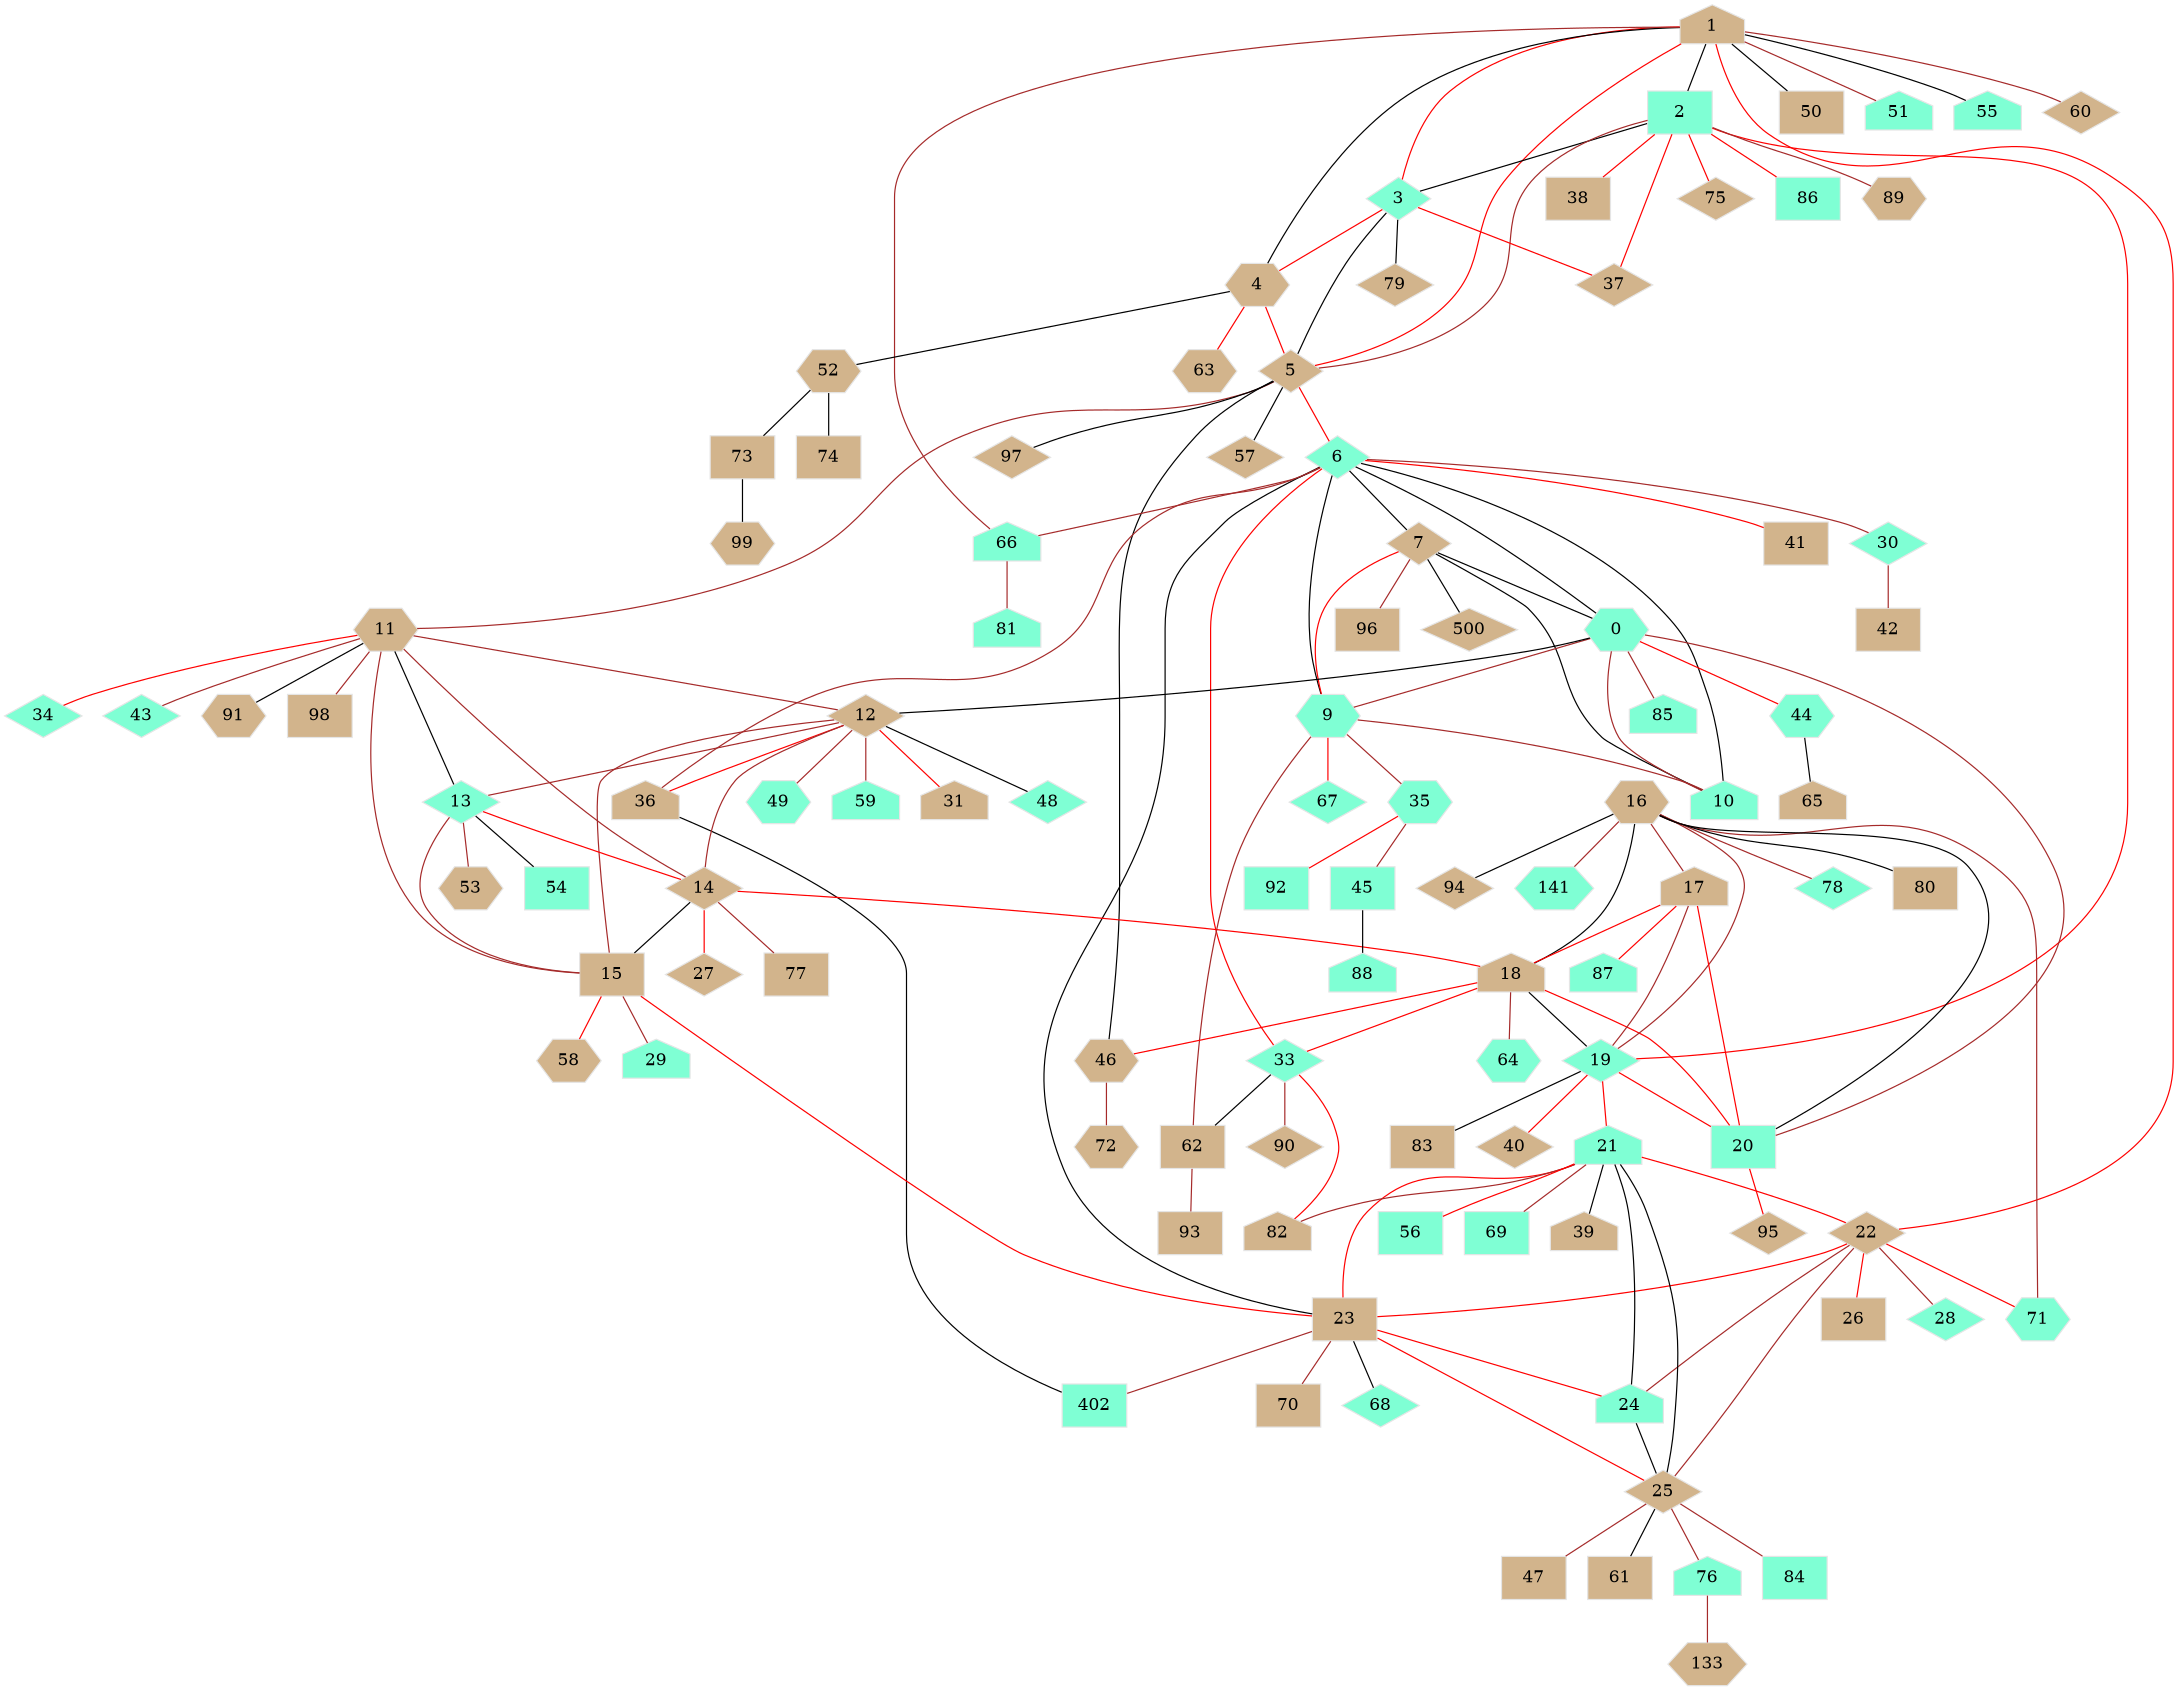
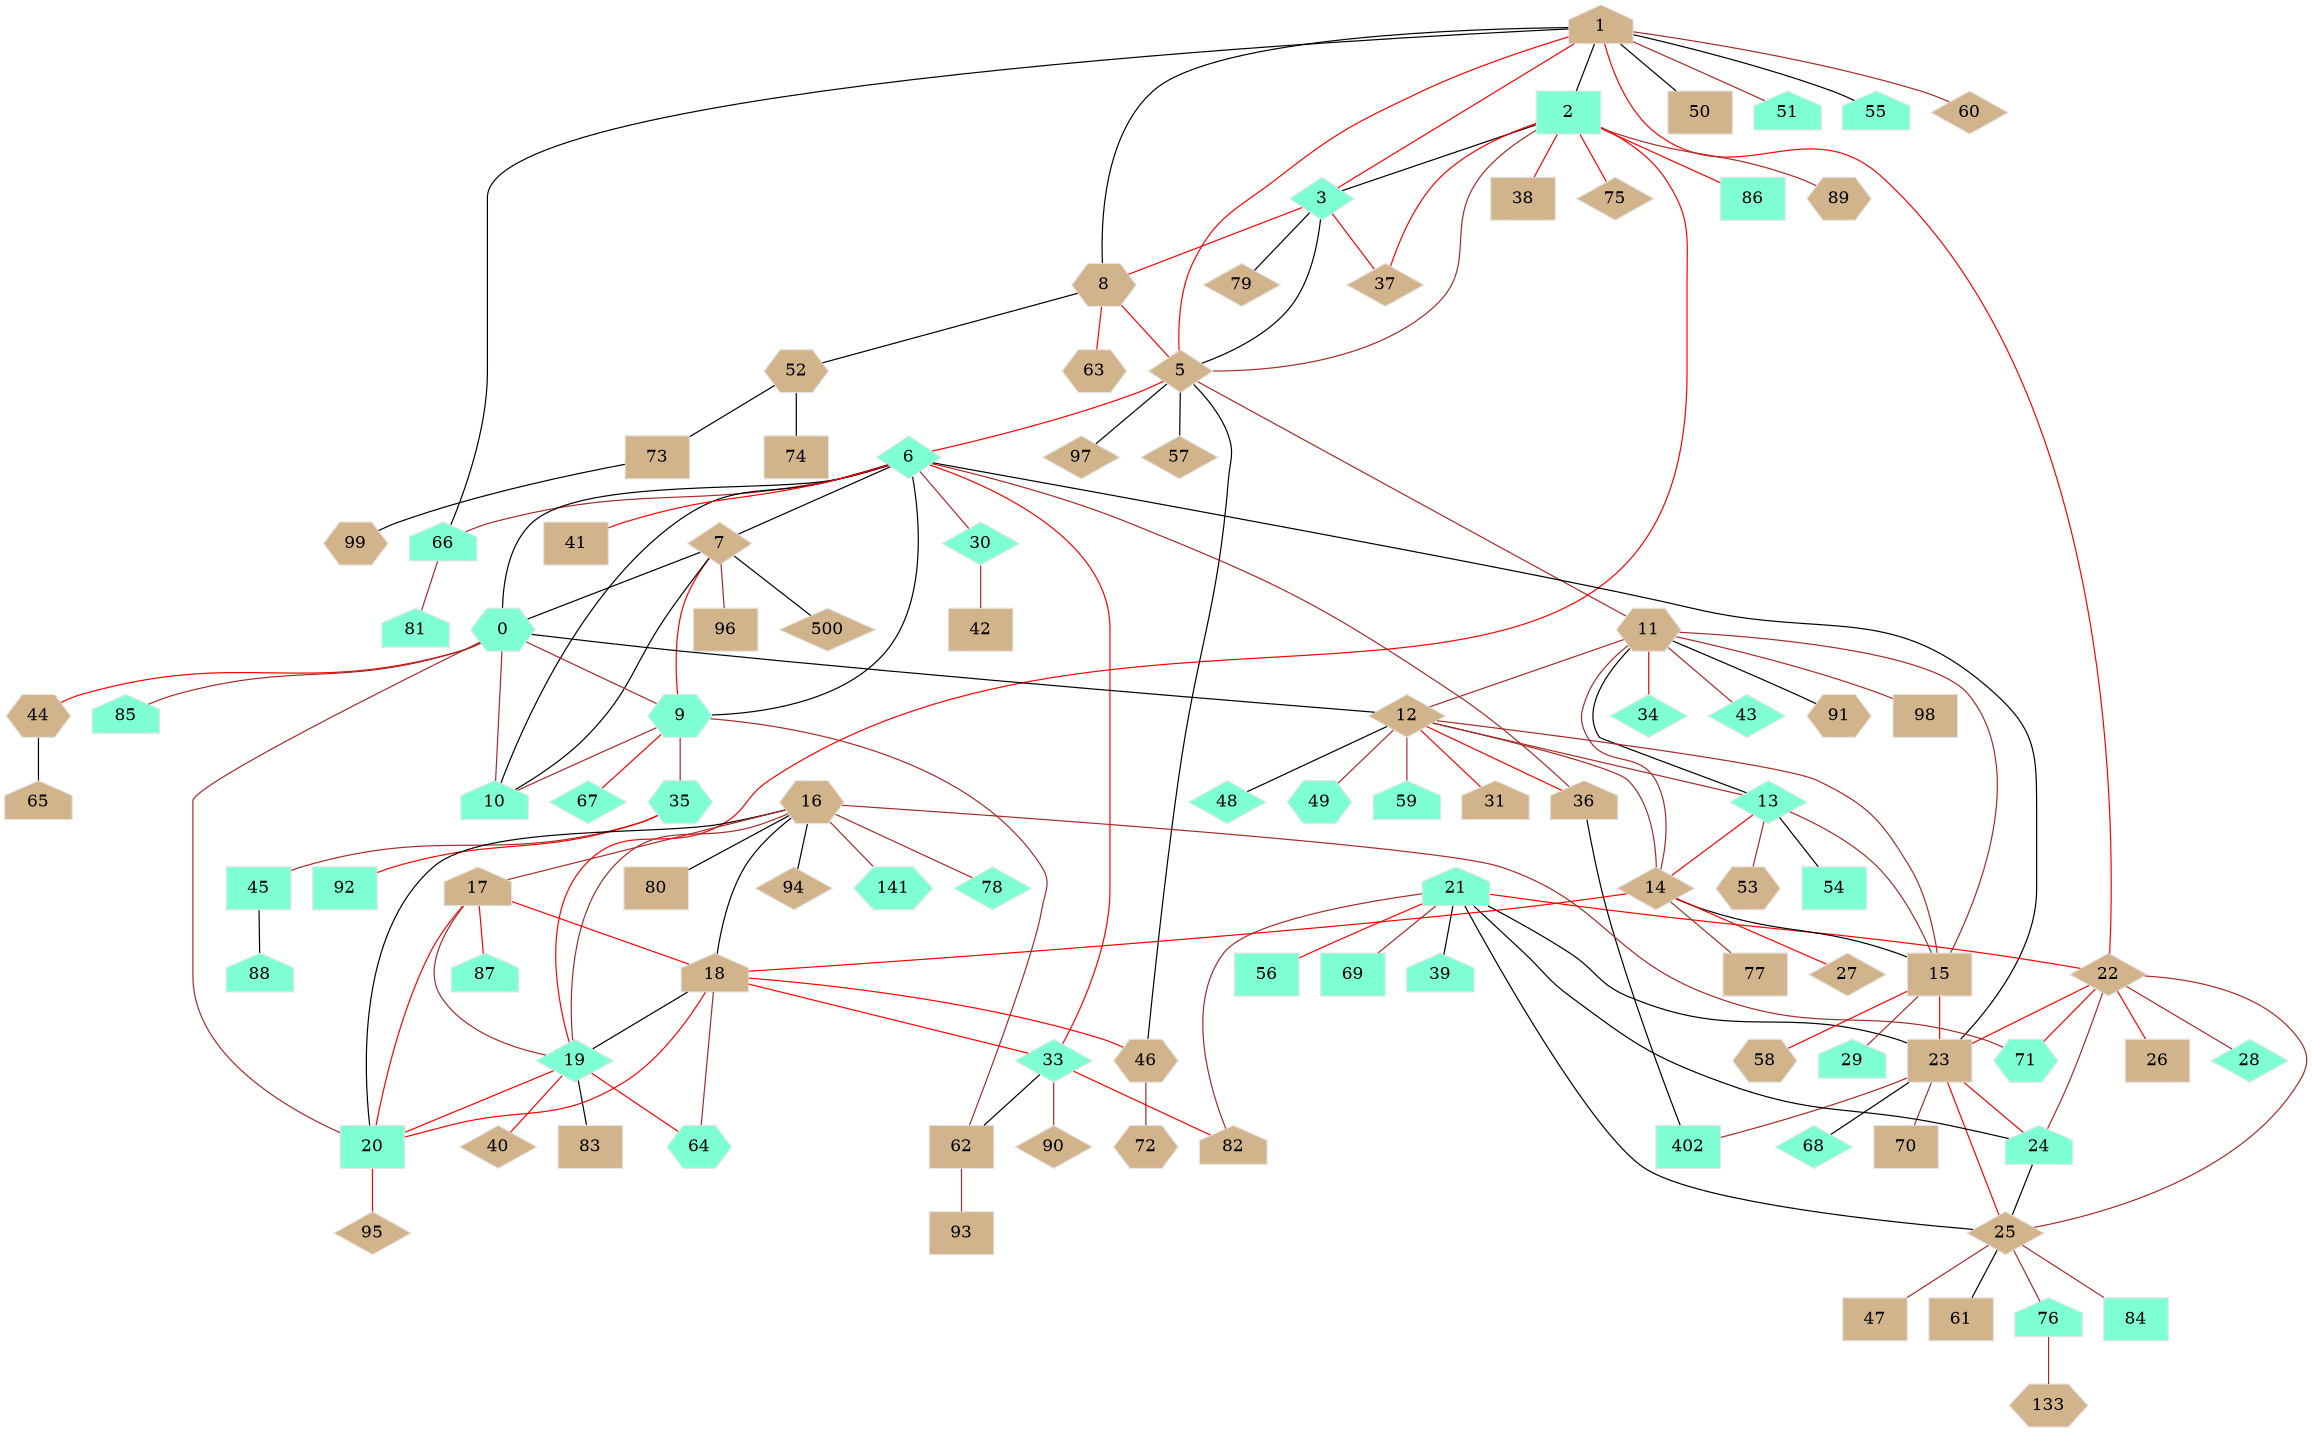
edge "1" -- "66": color brown -> black
node "4": label "4" -> "8"
node "44": fillcolor aquamarine -> tan
edge "19" -- "21": now "19" -- "64"
edge "21" -- "23": color red -> black
node "39": fillcolor tan -> aquamarine
